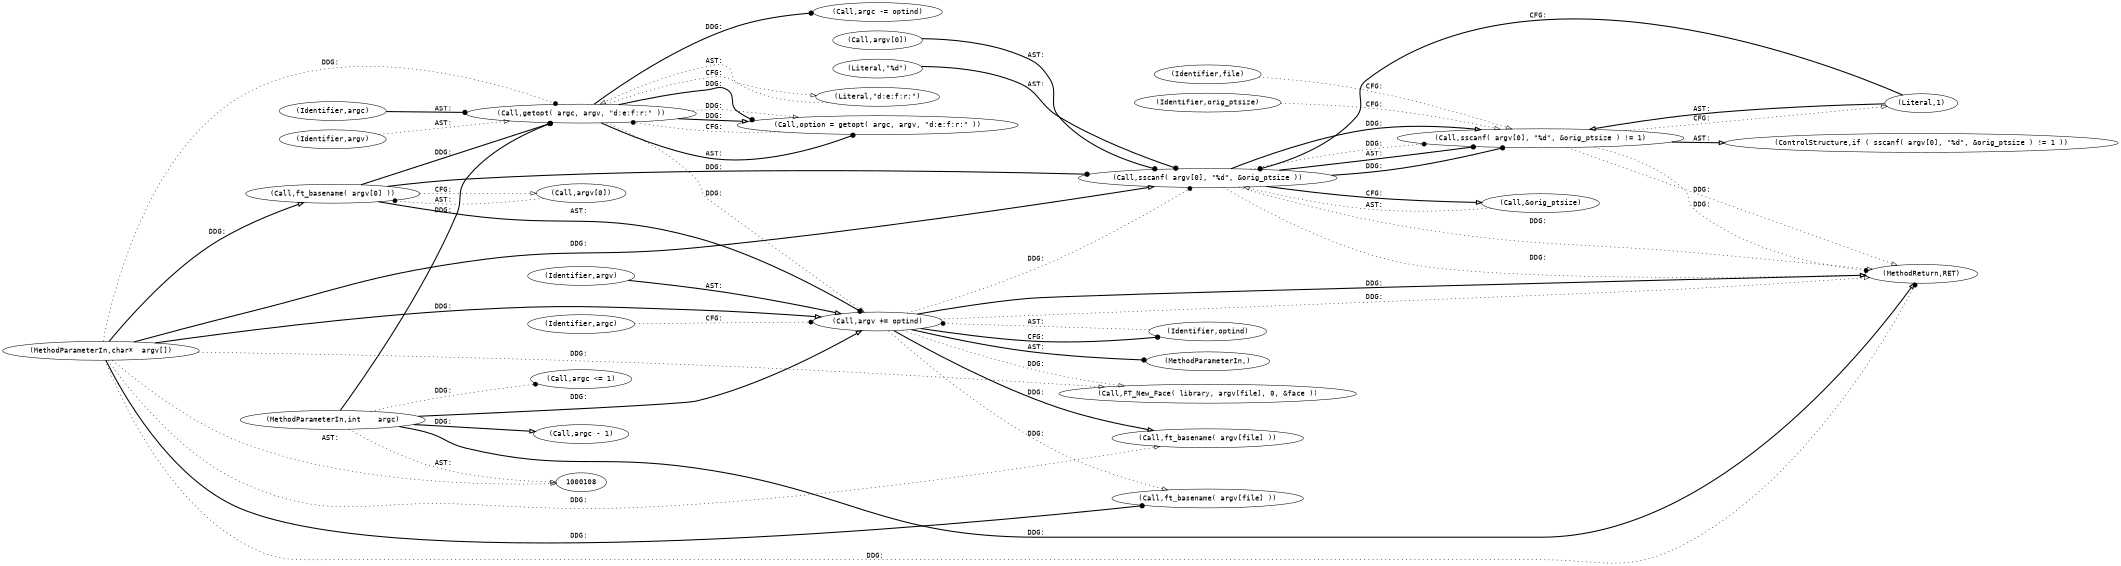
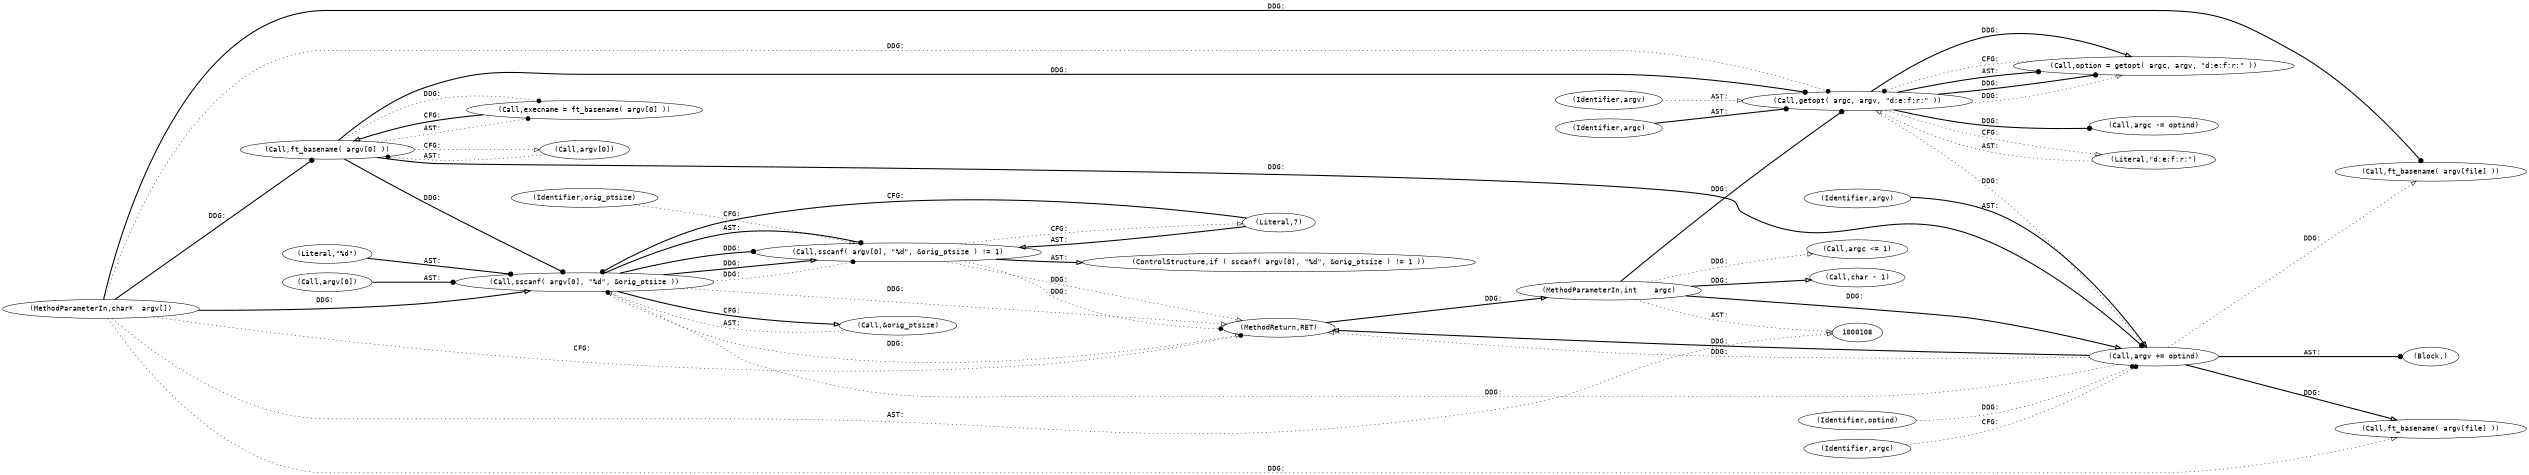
node "(Identifier,file)": removed
node "(Literal,1)": label "(Literal,1)" -> "(Literal,7)"
node "(Call,execname = ft_basename( argv[0] ))": added
edge "(Call,ft_basename( argv[0] ))" -> "(Call,argv += optind)": label "AST: " -> "DDG: "
edge "(MethodParameterIn,char*  argv[])" -> "(Call,ft_basename( argv[0] ))": arrowhead onormal -> dot
edge "(MethodParameterIn,char*  argv[])" -> "(Call,argv += optind)": removed, label "DDG:"
edge "(Identifier,optind)" -> "(Call,argv += optind)": label "AST: " -> "DDG: "
edge "(Call,argv += optind)" -> "(Identifier,optind)": removed, label "CFG:"
node "(MethodParameterIn,)": label "(MethodParameterIn,)" -> "(Block,)"
node "(Call,FT_New_Face( library, argv[file], 0, &face ))": removed
edge "(MethodParameterIn,int    argc)" -> "(Call,argc <= 1)": arrowhead dot -> onormal
node "(Call,argc - 1)": label "(Call,argc - 1)" -> "(Call,char - 1)"
edge "(MethodParameterIn,int    argc)" -> "(MethodReturn,RET)": reversed
edge "(MethodParameterIn,char*  argv[])" -> "(MethodReturn,RET)": label "DDG: " -> "CFG: "
